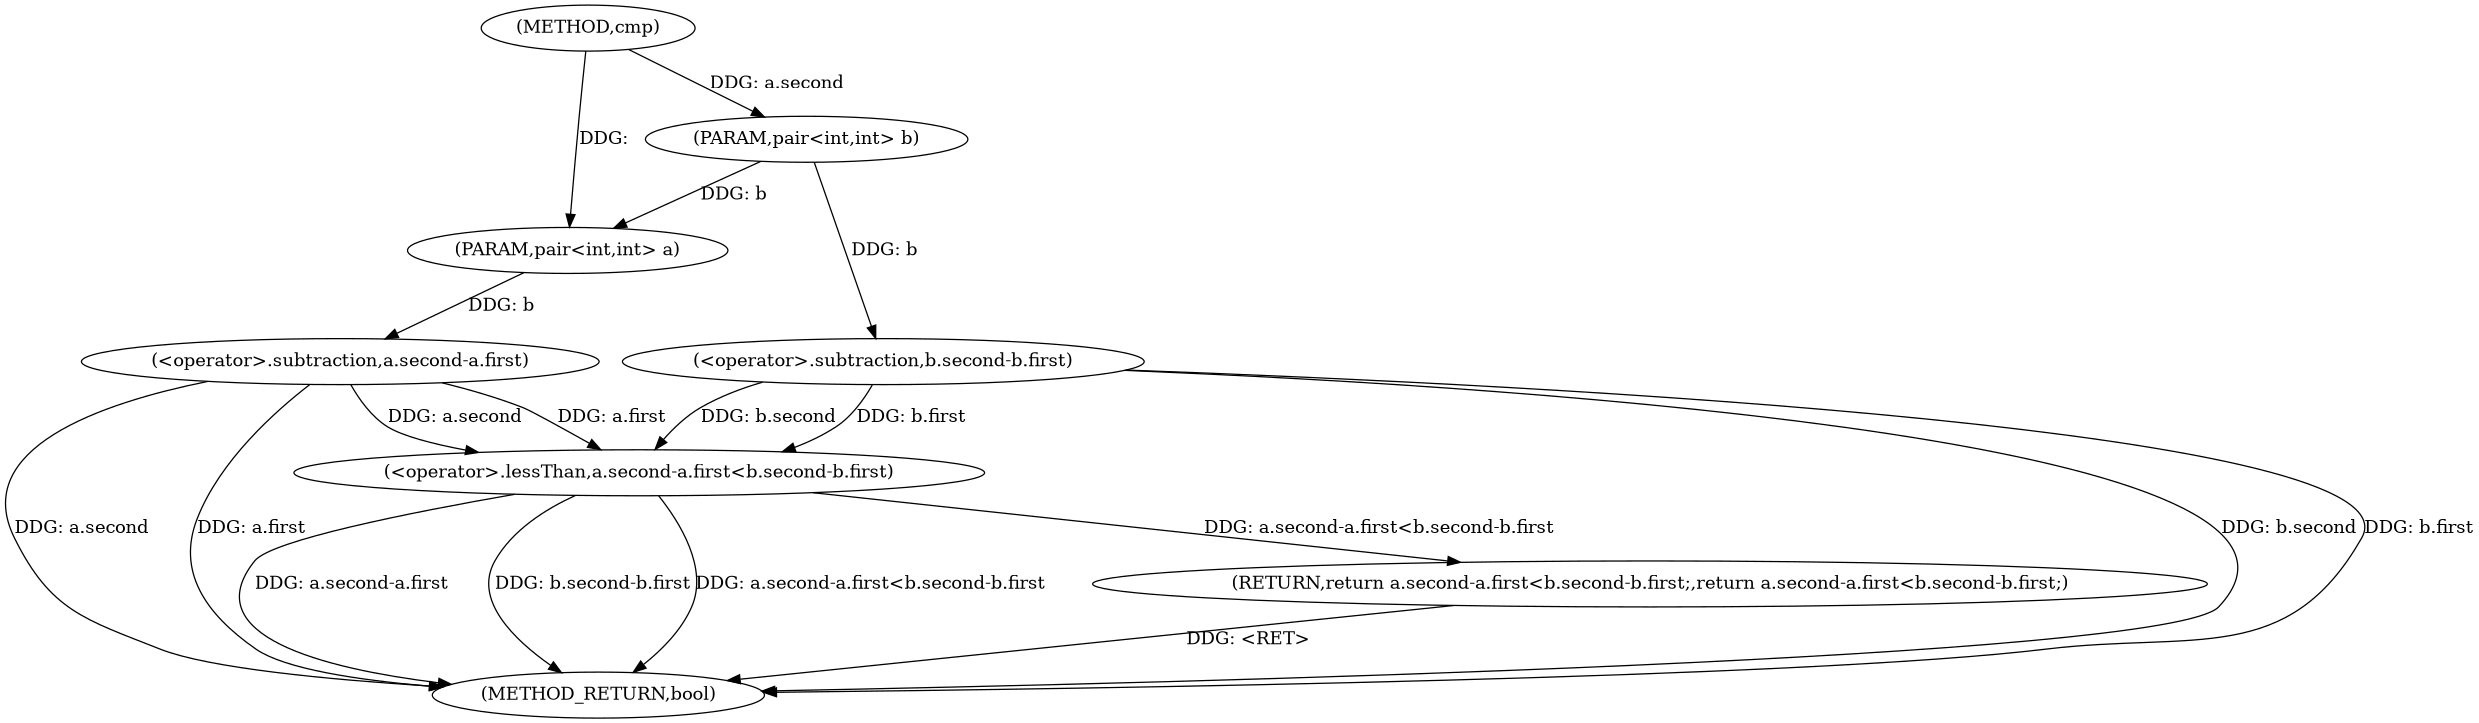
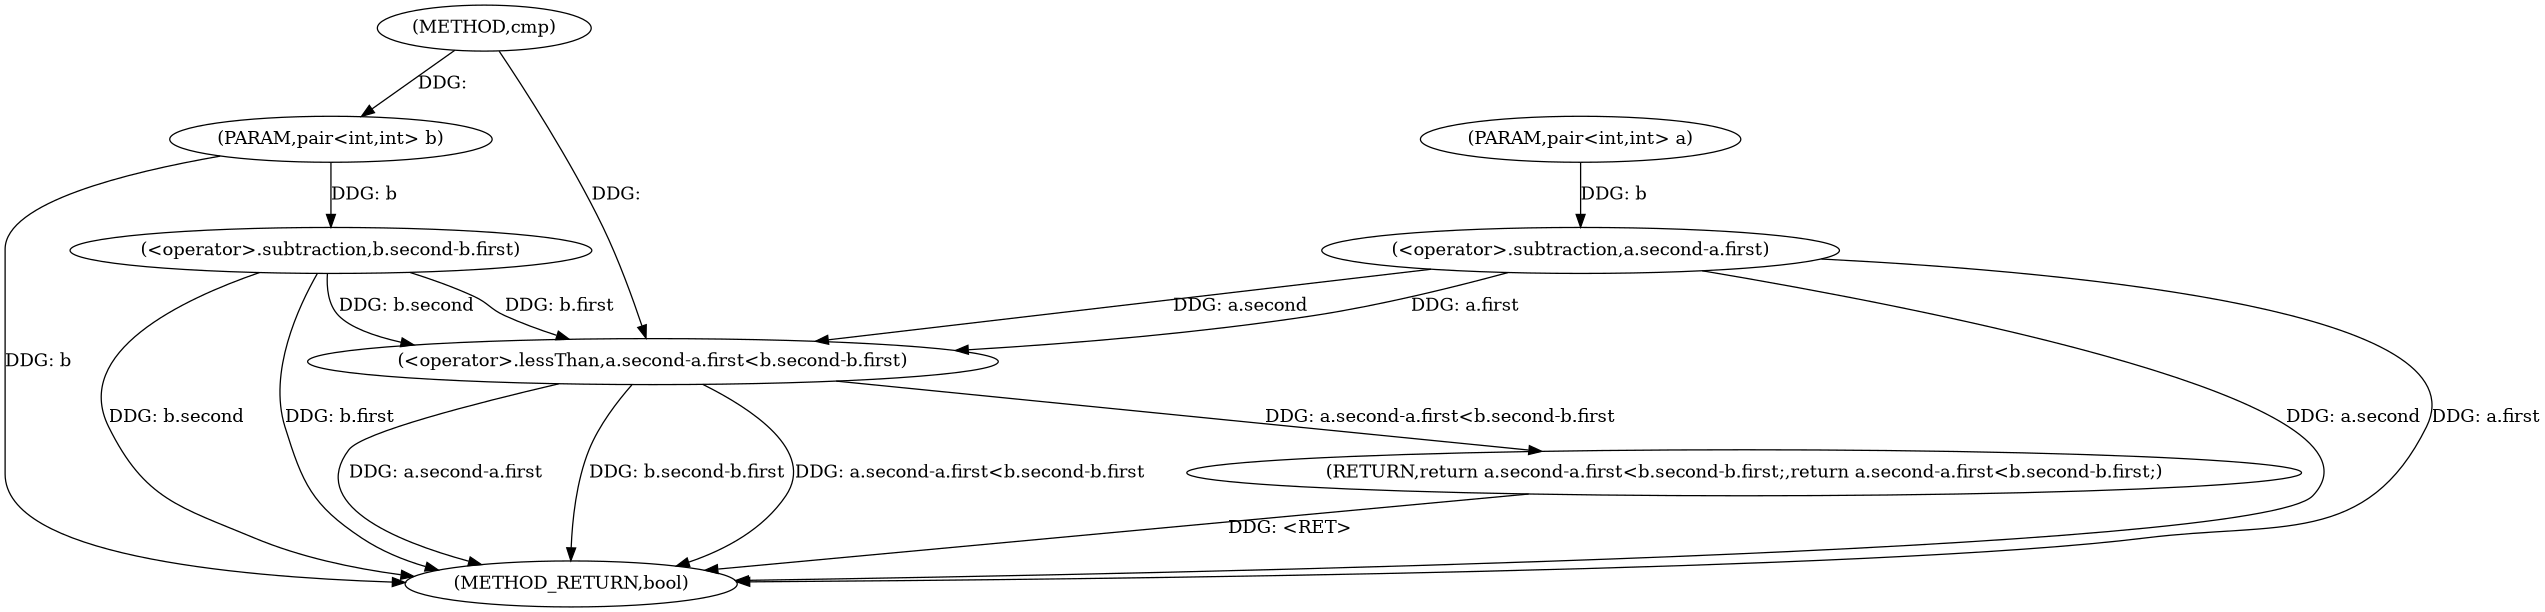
edge "(METHOD,cmp)" -> "(PARAM,pair<int,int> b)": label "DDG: a.second" -> "DDG: "
edge "(METHOD,cmp)" -> "(PARAM,pair<int,int> a)": now "(METHOD,cmp)" -> "(<operator>.lessThan,a.second-a.first<b.second-b.first)"
edge "(PARAM,pair<int,int> b)" -> "(PARAM,pair<int,int> a)": now "(PARAM,pair<int,int> b)" -> "(METHOD_RETURN,bool)"
